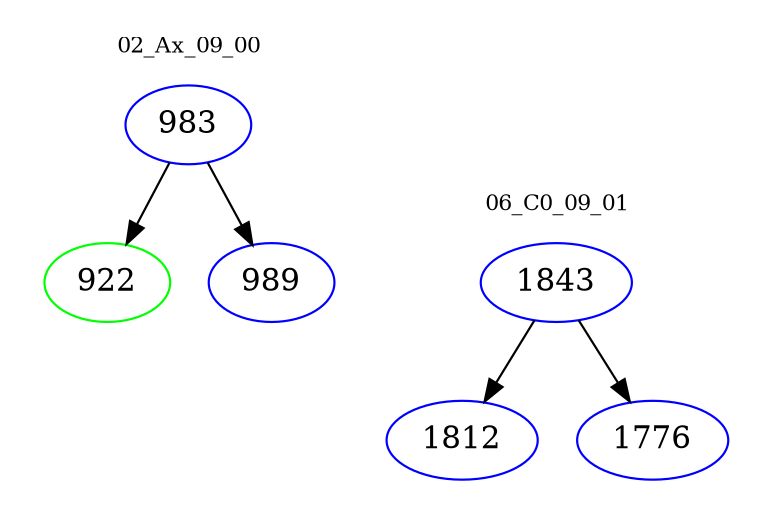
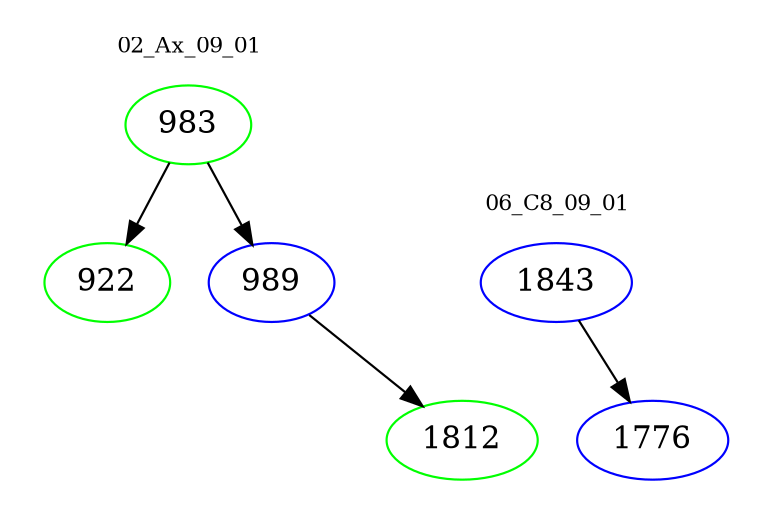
cluster "02_Ax_09_00": label "02_Ax_09_00" -> "02_Ax_09_01"
node "983": color blue -> green
cluster "06_C0_09_01": label "06_C0_09_01" -> "06_C8_09_01"
edge "1843" -> "1812": now "989" -> "1812"
node "1812": color blue -> green
